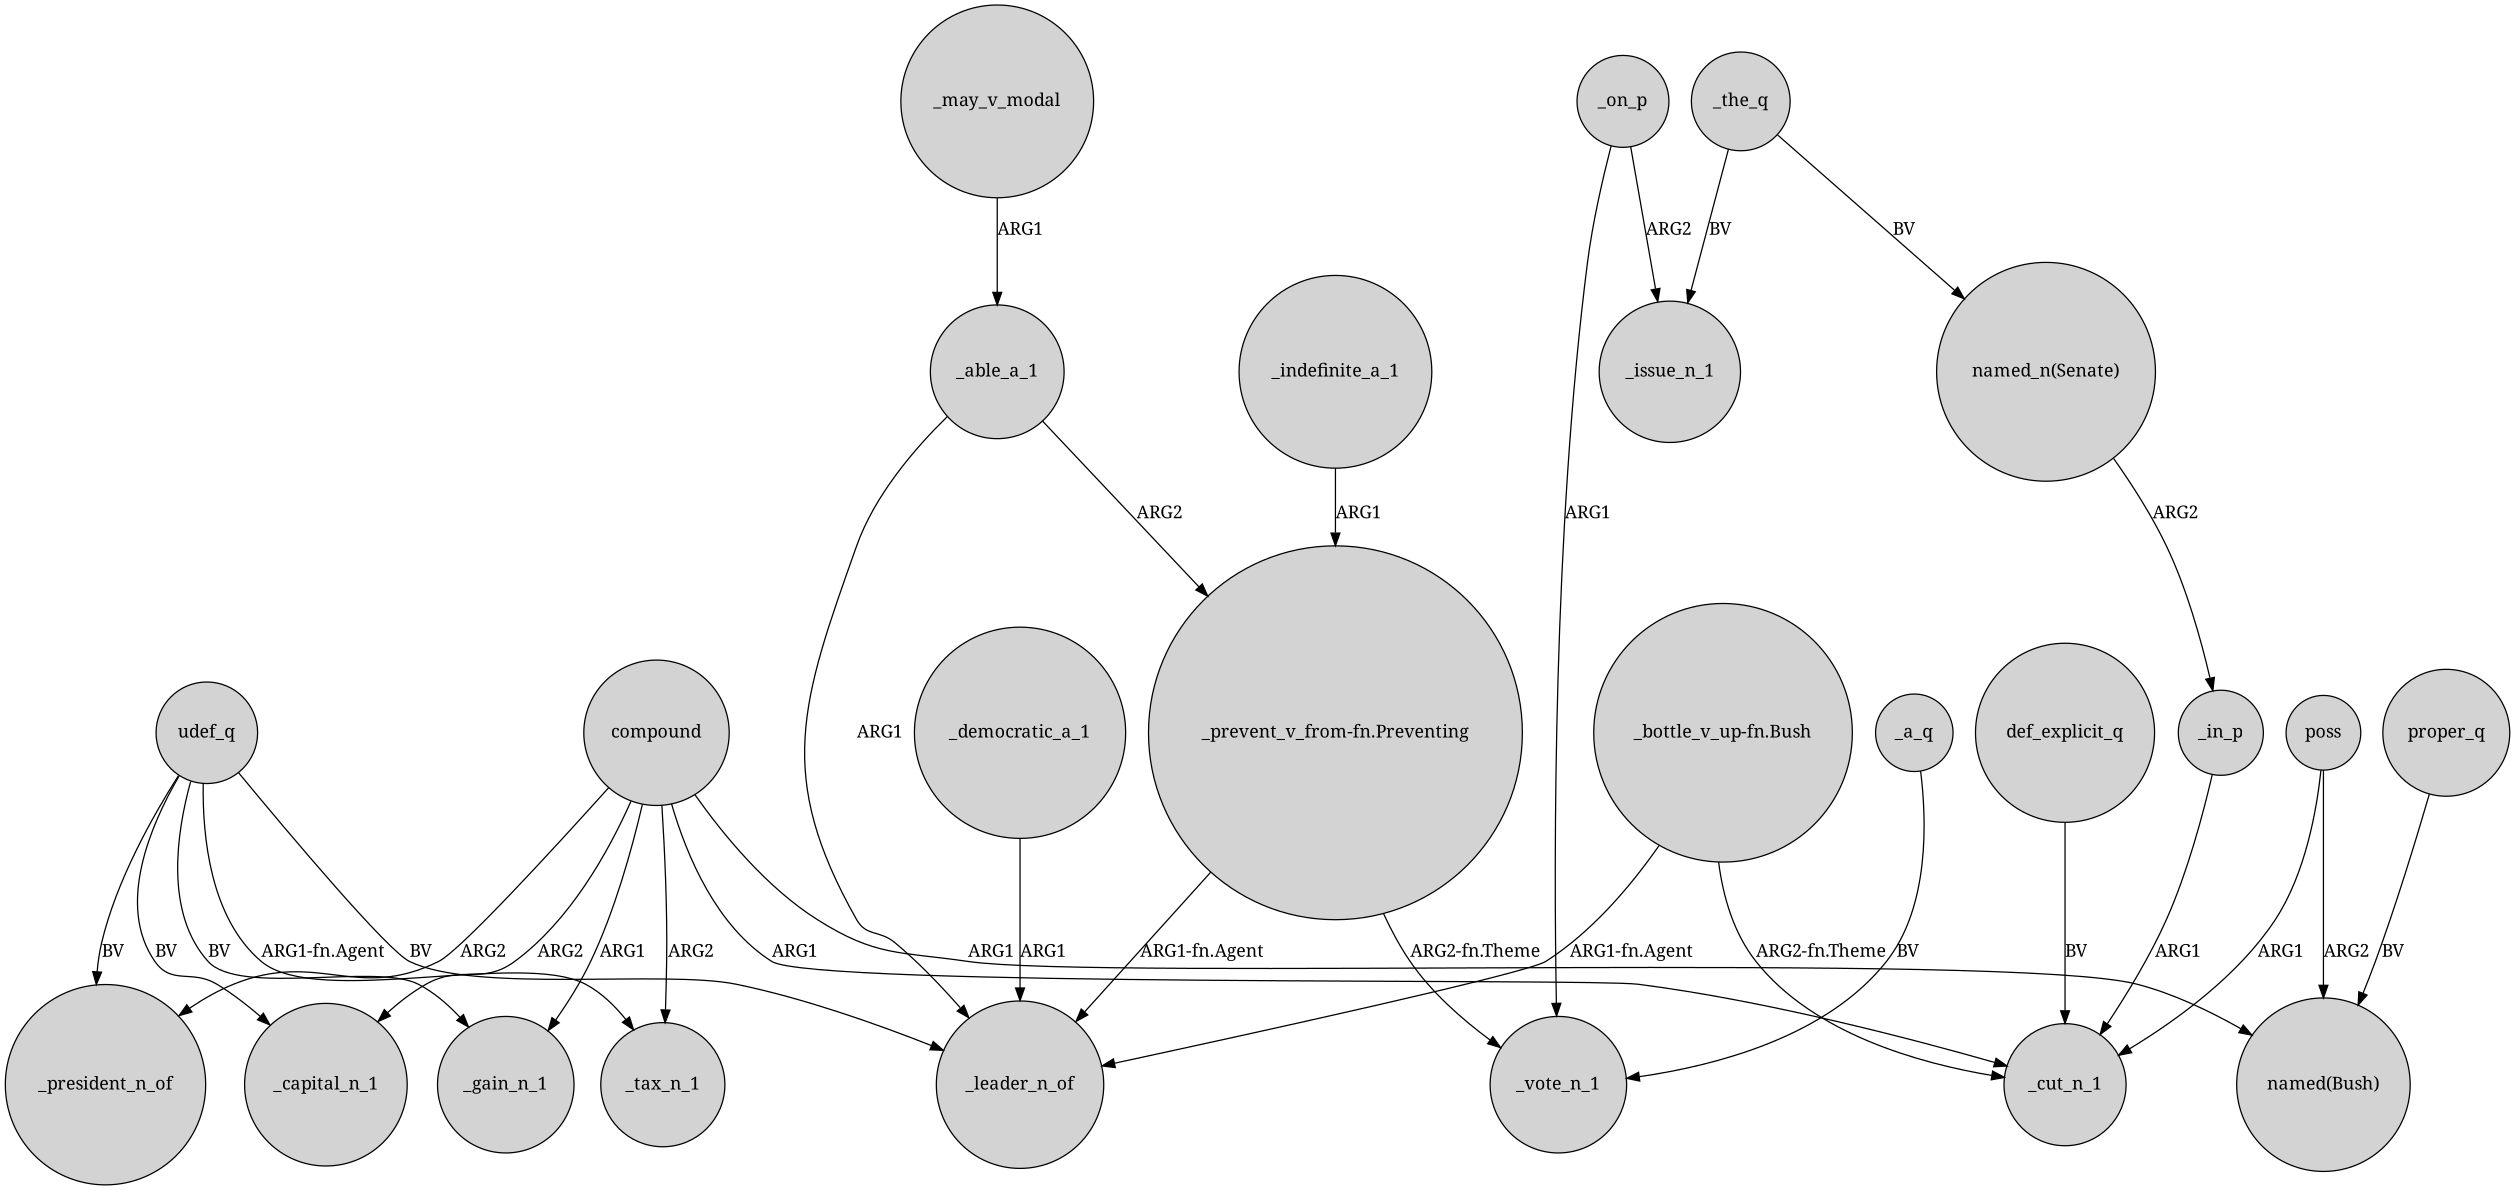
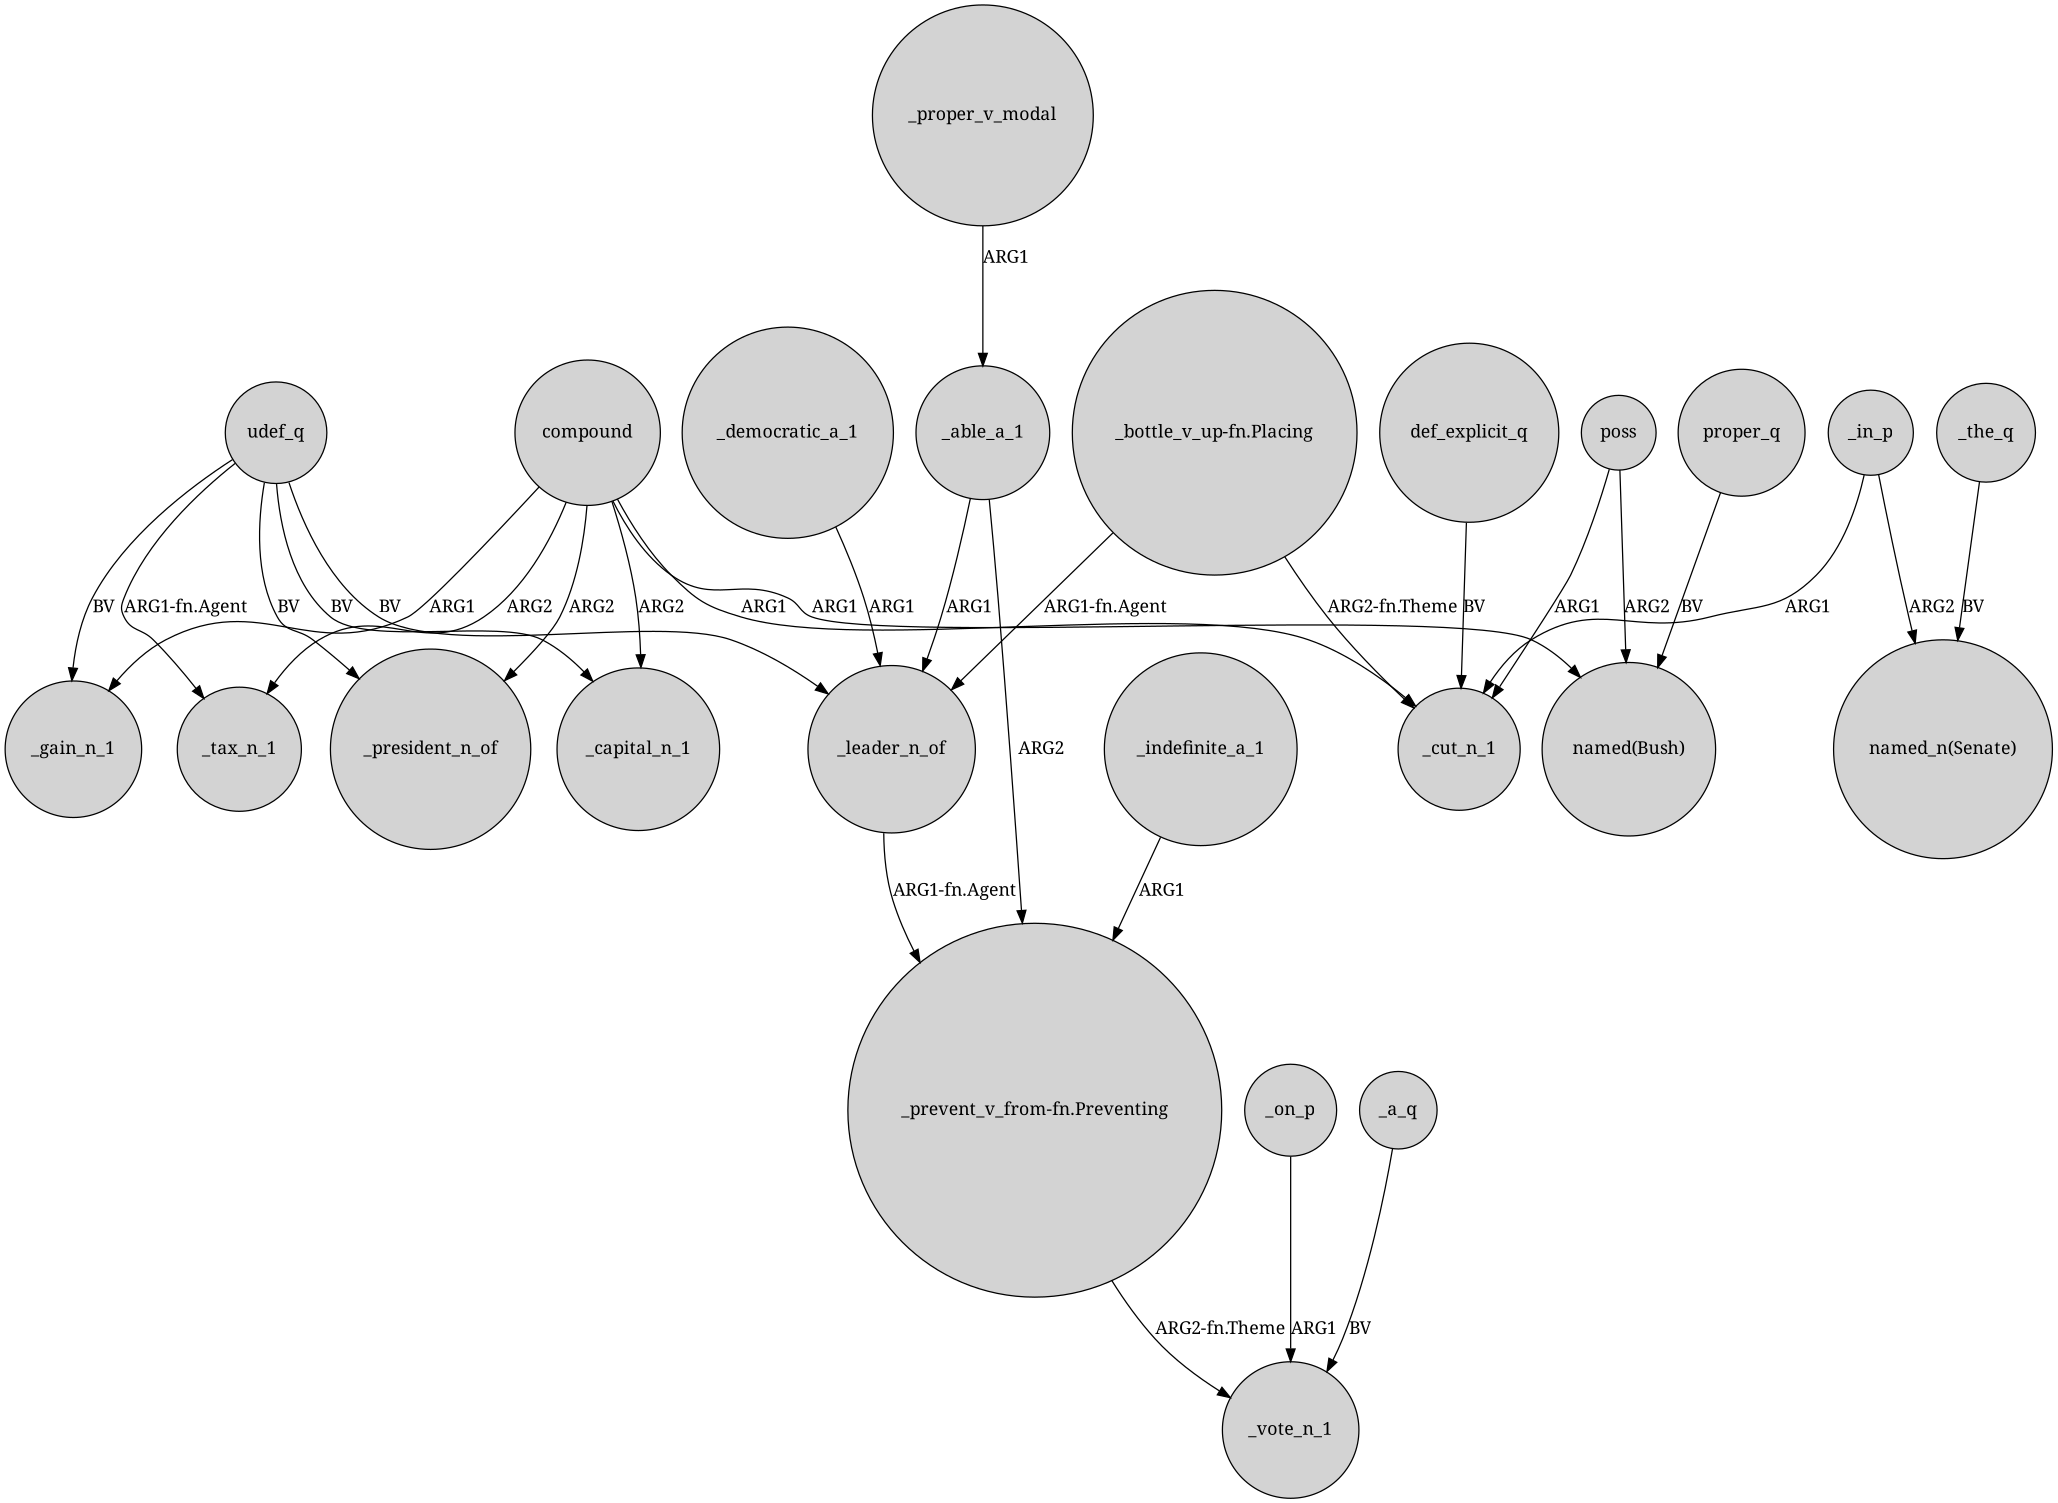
node "_may_v_modal": label "_may_v_modal" -> "_proper_v_modal"
node "_issue_n_1": removed
edge "named_n(Senate)" -> "_in_p": reversed
node "_bottle_v_up-fn.Bush": label "_bottle_v_up-fn.Bush" -> "_bottle_v_up-fn.Placing"
edge "_prevent_v_from-fn.Preventing" -> "_leader_n_of": reversed
